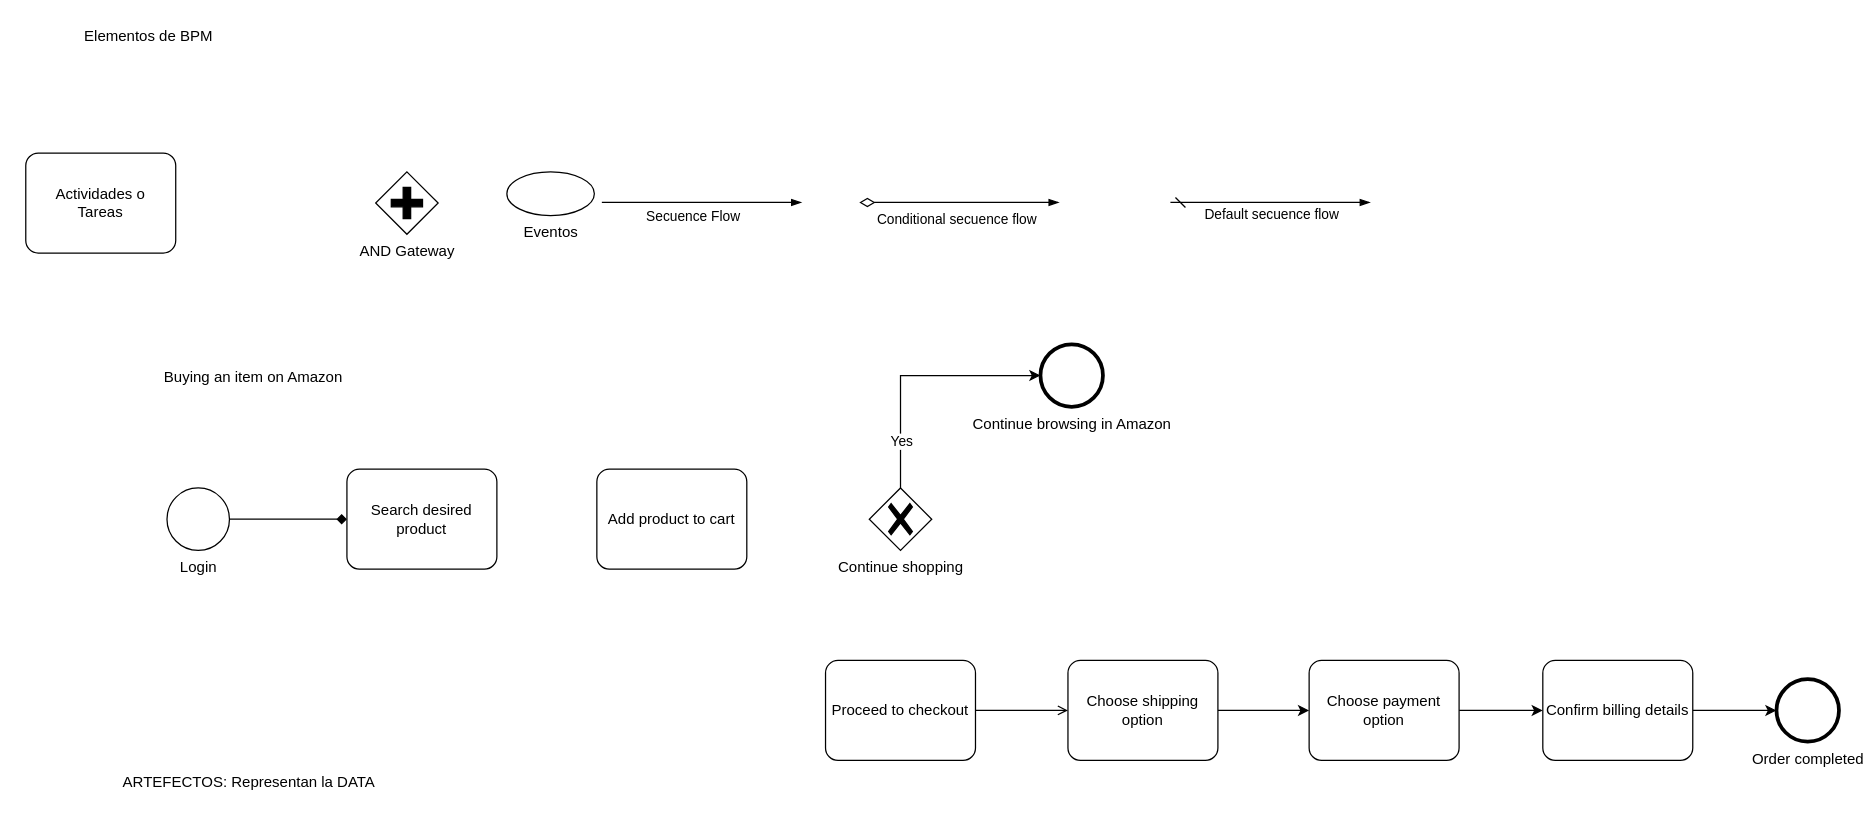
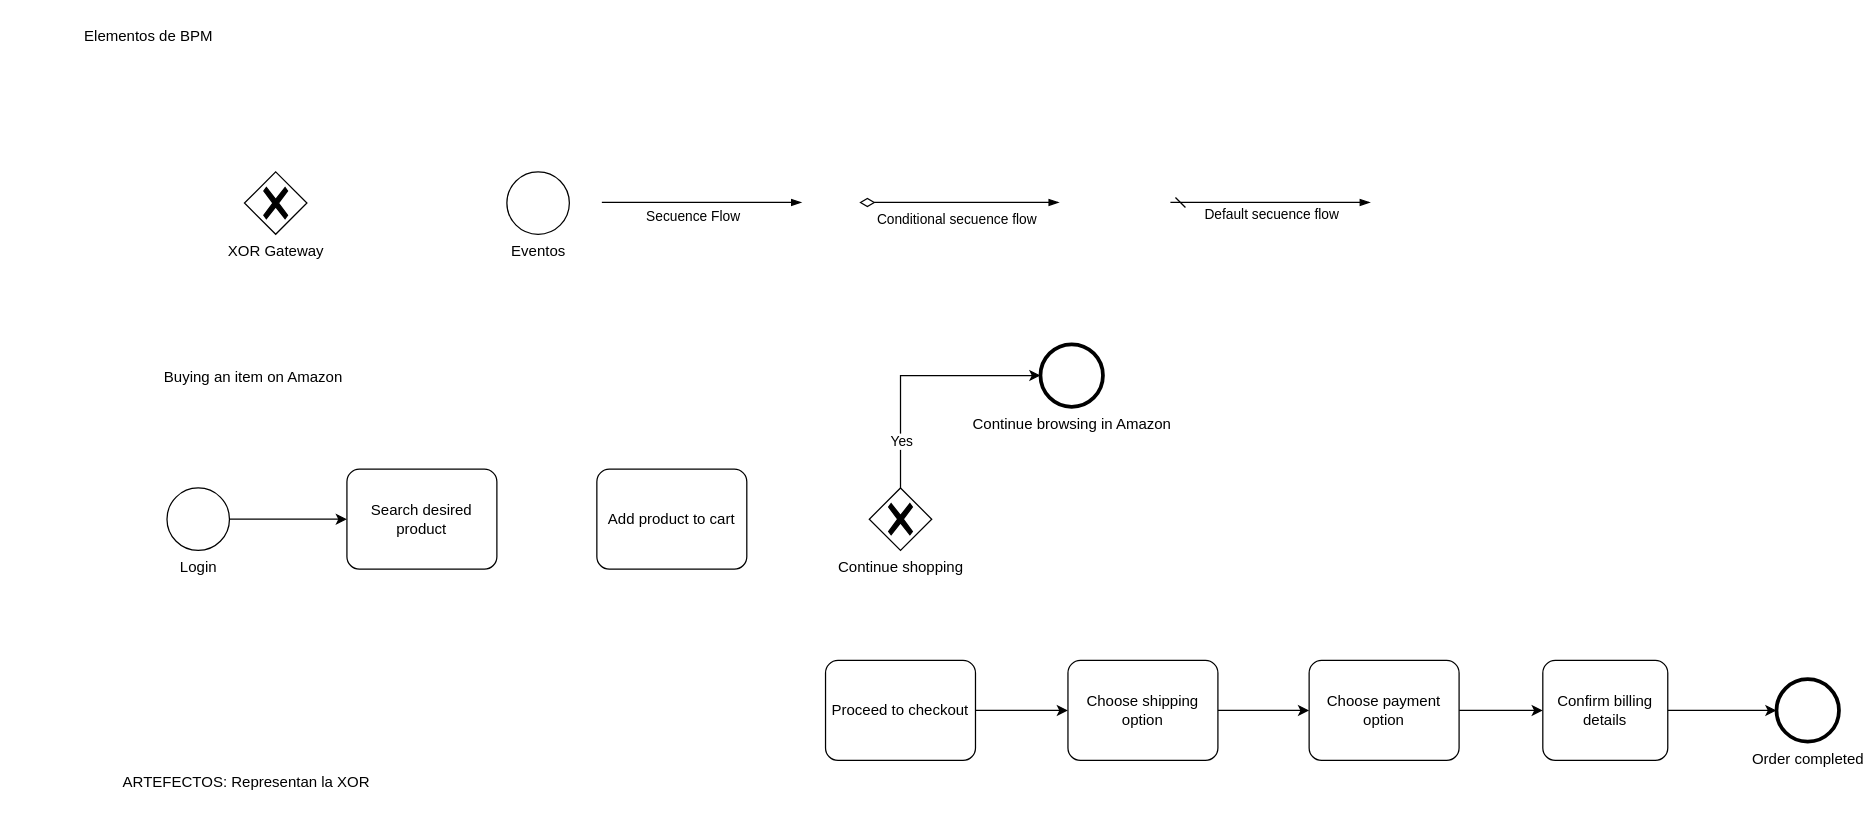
node "Eventos": size 88x44 -> 63x63
node "Actividades o Tareas": removed
node "XOR Gateway": added
node "AND Gateway": removed
edge "Login" -> "Search desired product": arrowhead diamond -> classic
edge "Proceed to checkout" -> "Choose shipping option": arrowhead open -> classic
node "Confirm billing details": size 150x100 -> 125x100
node "ARTEFECTOS: Representan la DATA": label "ARTEFECTOS: Representan la DATA" -> "ARTEFECTOS: Representan la XOR"
